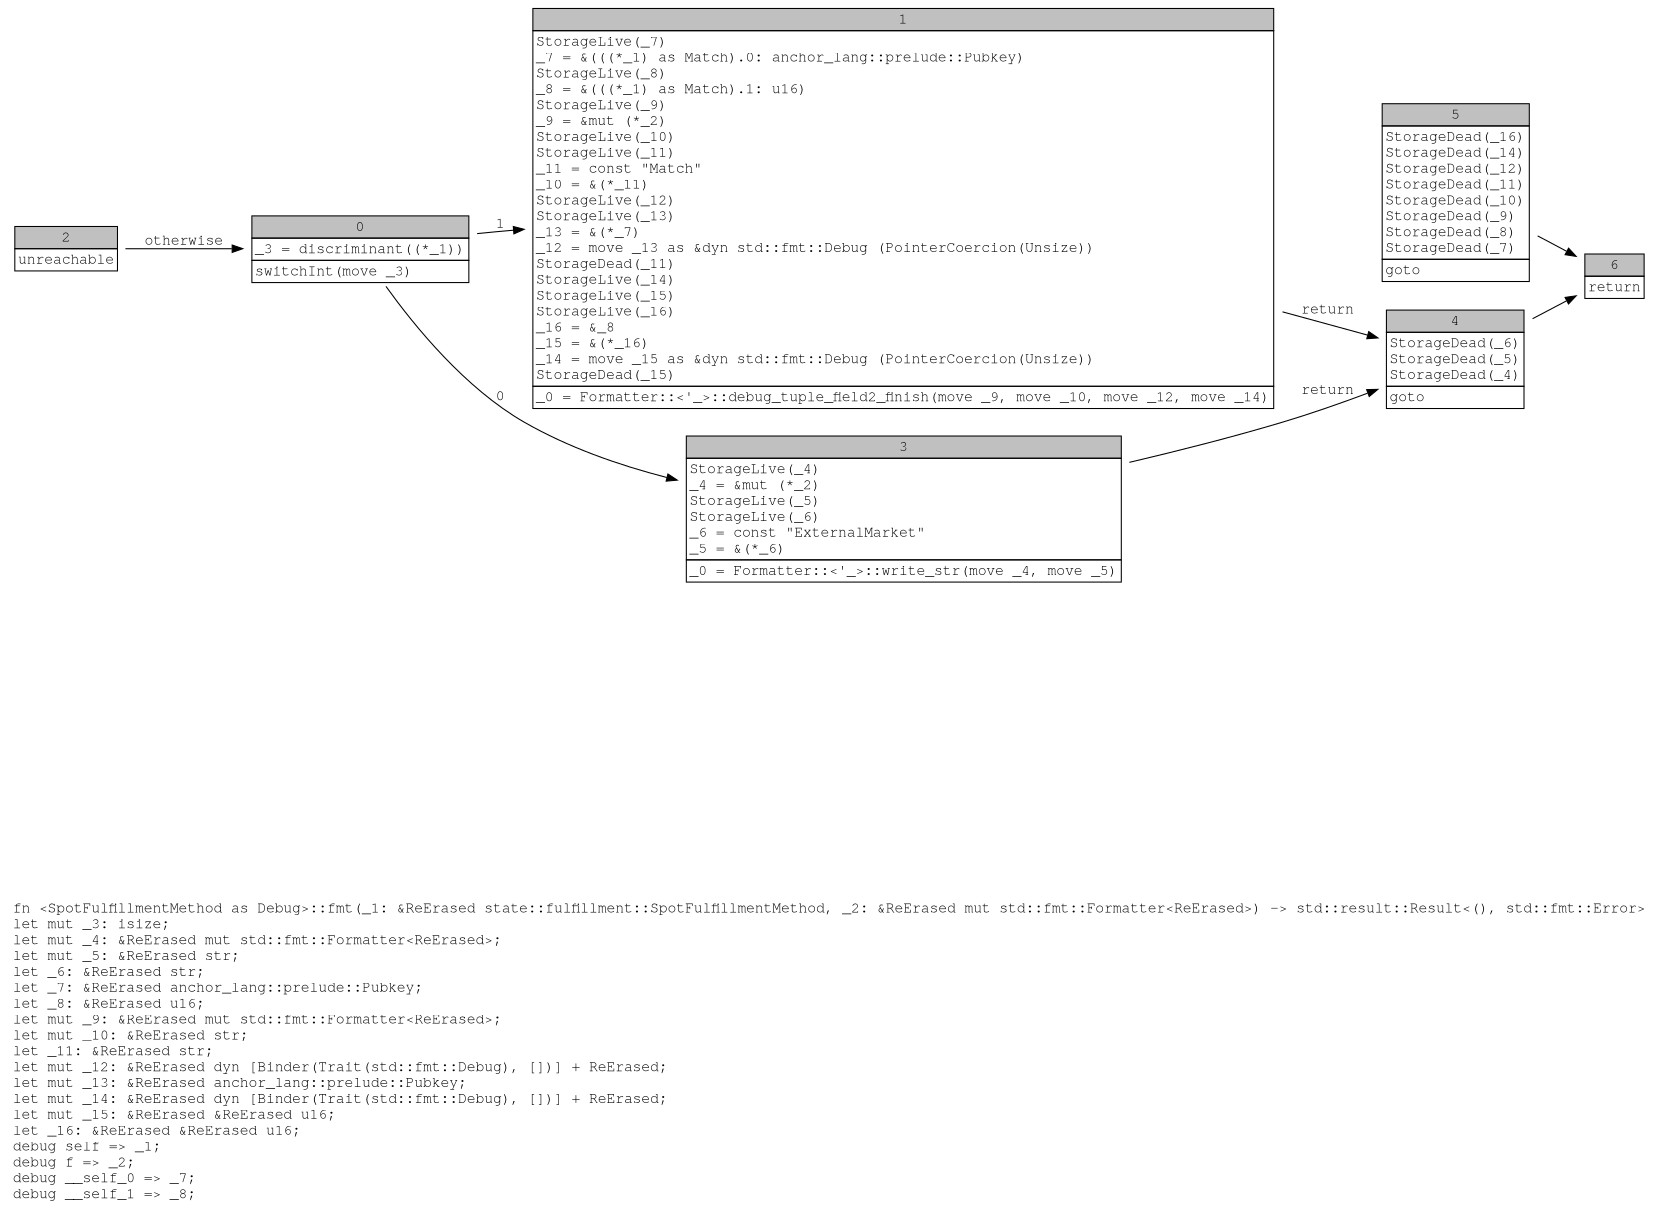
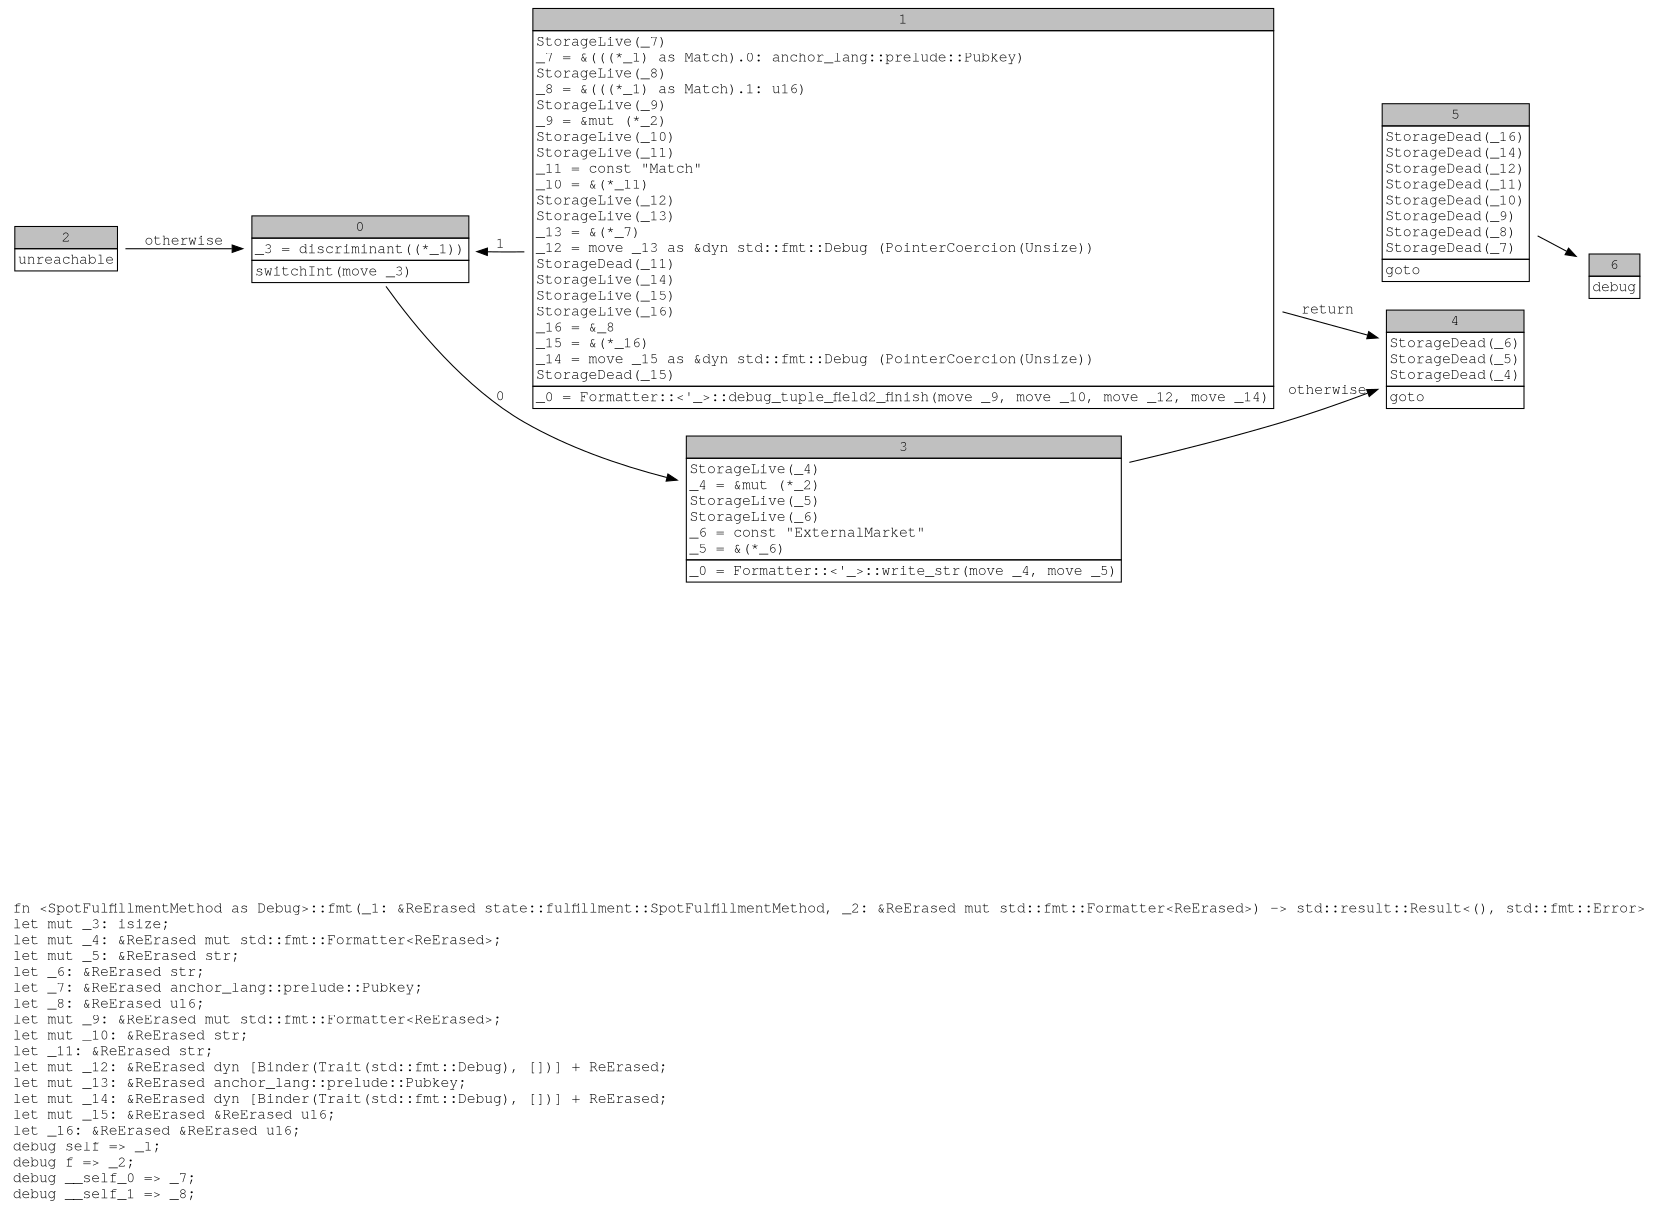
edge "0" -> "1": reversed
node "6": text "return" -> "debug"
edge "4" -> "6": removed
edge "3" -> "4": label "return" -> "otherwise"
